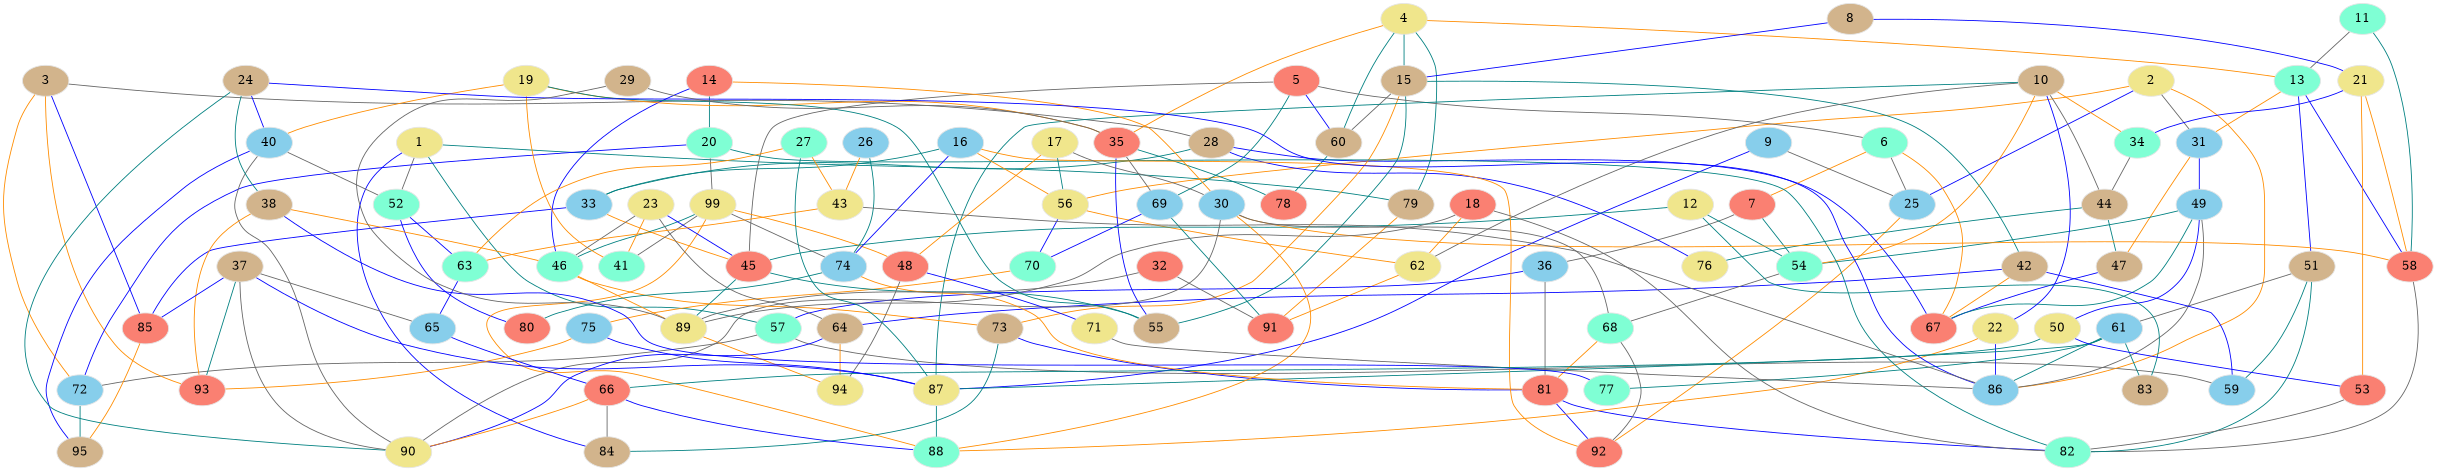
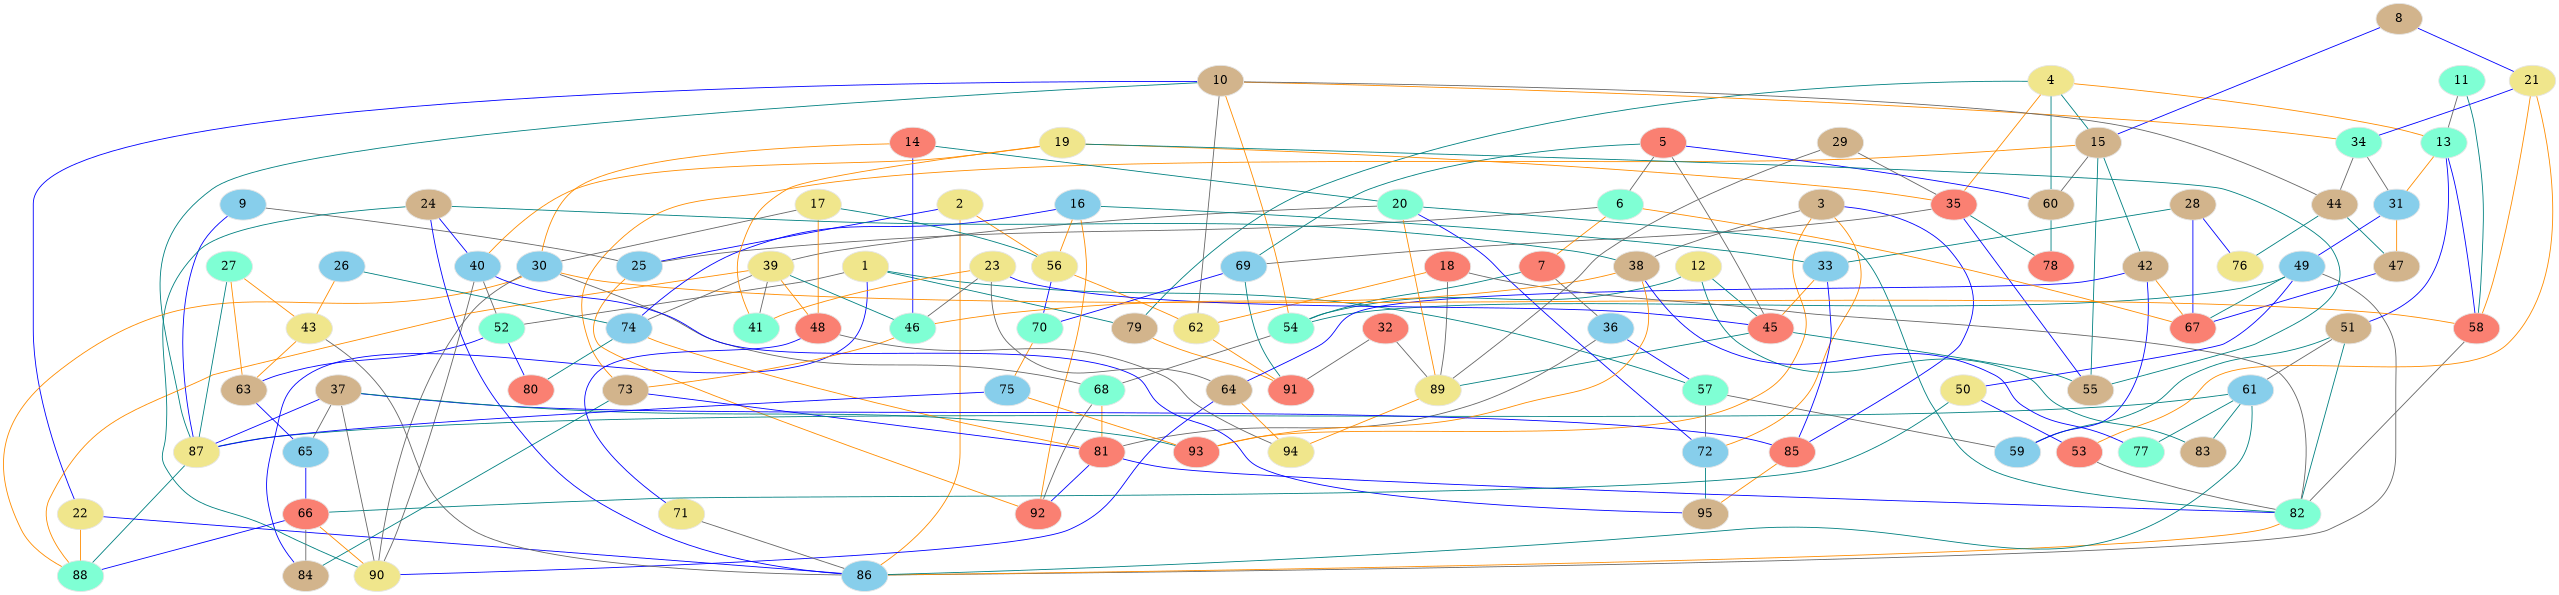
edge "3" -- "28": now "3" -- "38"
edge "2" -- "31": now "34" -- "31"
node "99": label "99" -> "39"
node "63": fillcolor aquamarine -> tan
edge "46" -- "89": now "20" -- "89"
edge "82" -- "86": added
